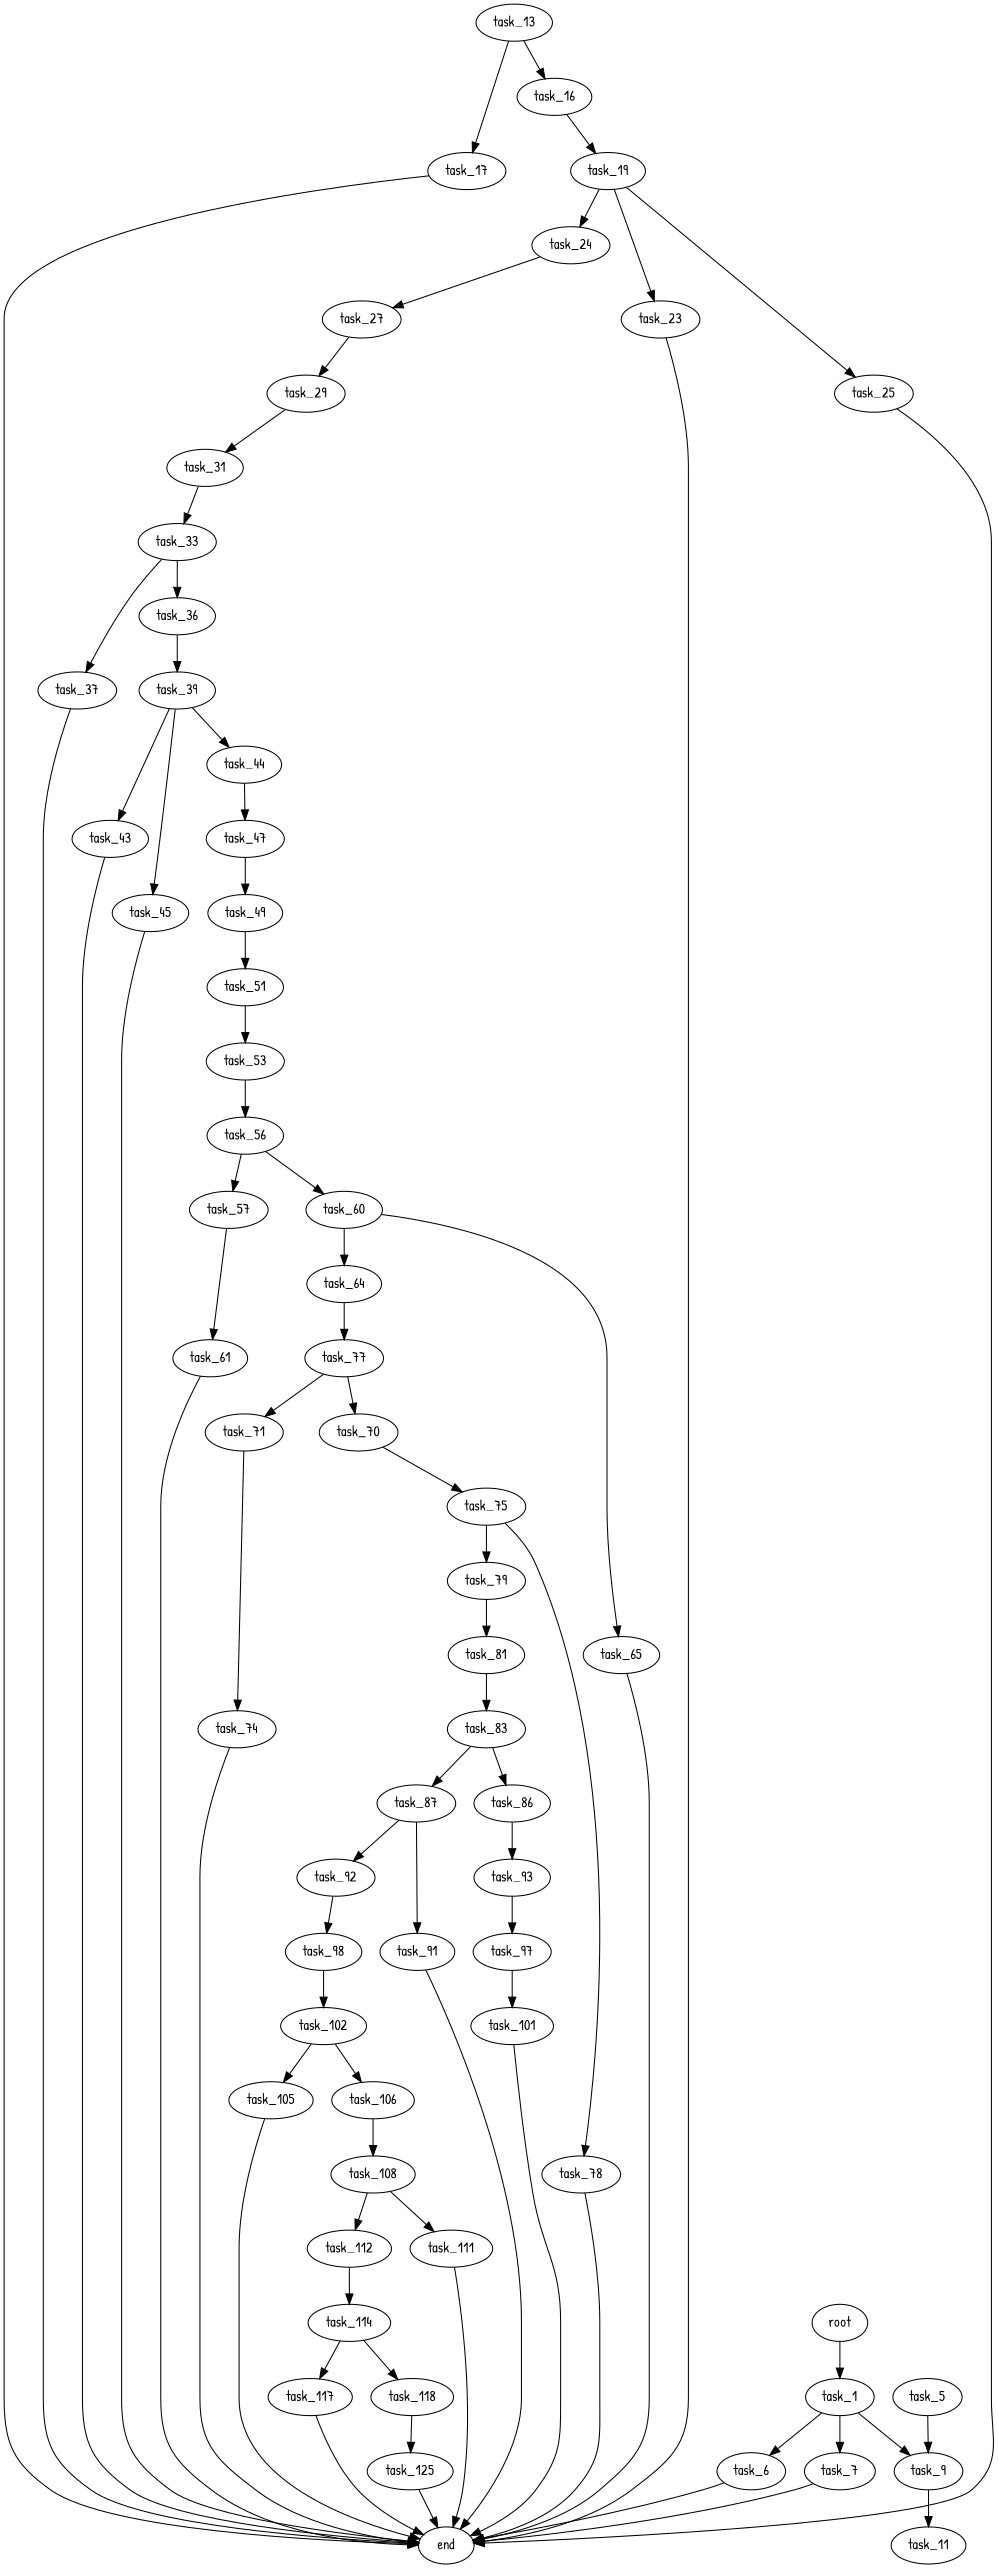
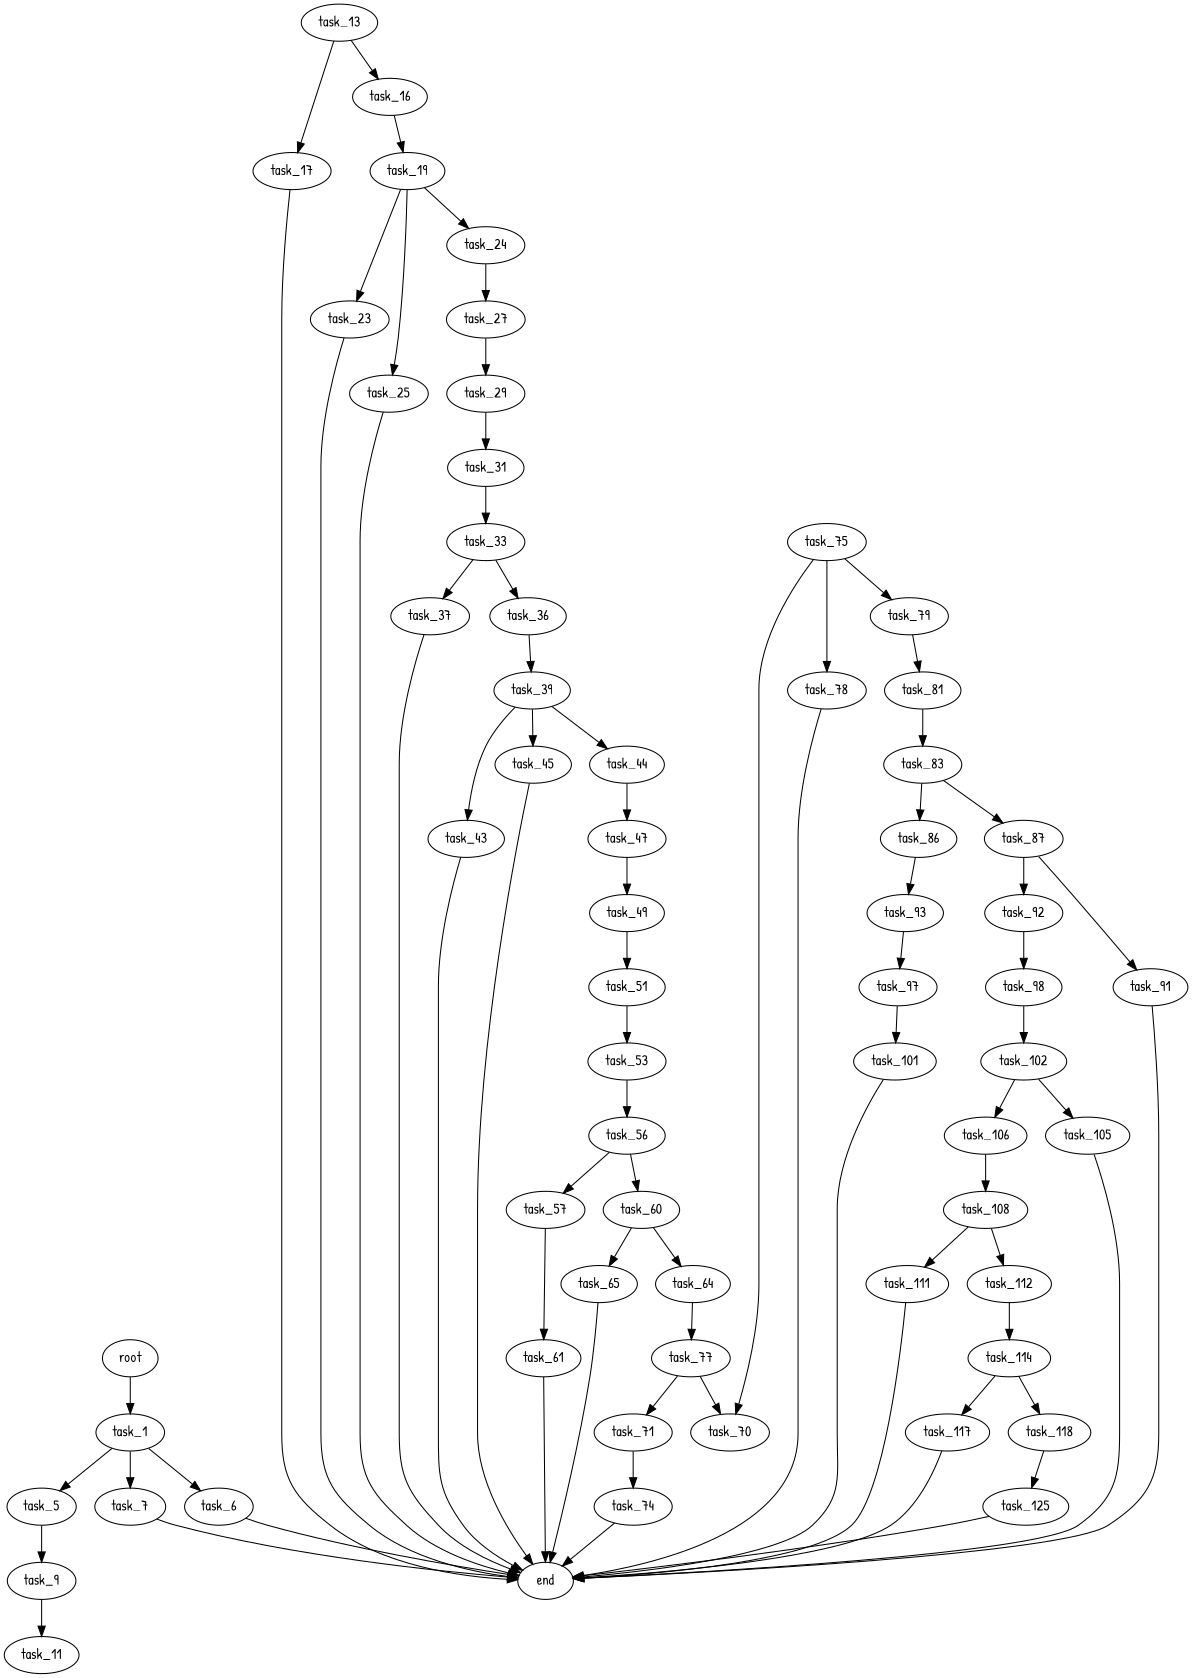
edge "task_70" -> "task_75": reversed
edge "task_1" -> "task_9": now "task_1" -> "task_5"
